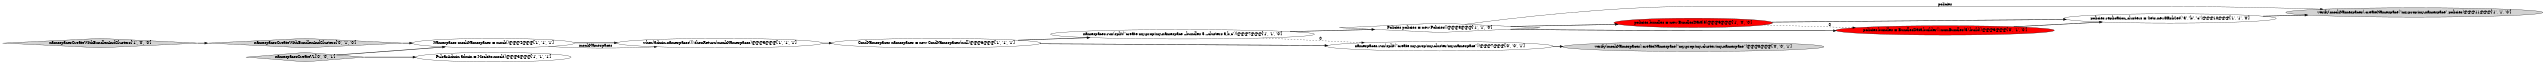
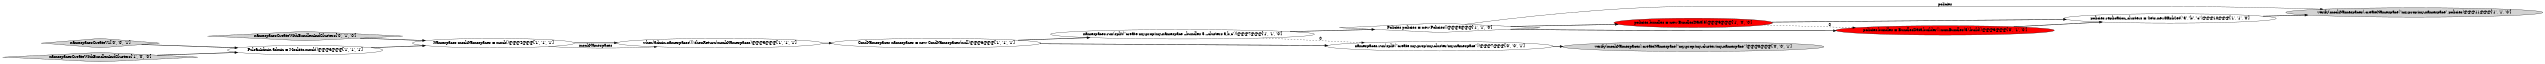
edge "namespacesCreateWithBundlesAndClusters['1', '0', '0']" -> "namespacesCreateWithBundlesAndClusters['0', '1', '0']": now "namespacesCreateWithBundlesAndClusters['1', '0', '0']" -> "PulsarAdmin admin = Mockito.mock()@@@3@@@['1', '1', '1']"
edge "namespacesCreateV1['0', '0', '1']" -> "Namespaces mockNamespaces = mock()@@@4@@@['1', '1', '1']": now "PulsarAdmin admin = Mockito.mock()@@@3@@@['1', '1', '1']" -> "Namespaces mockNamespaces = mock()@@@4@@@['1', '1', '1']"
